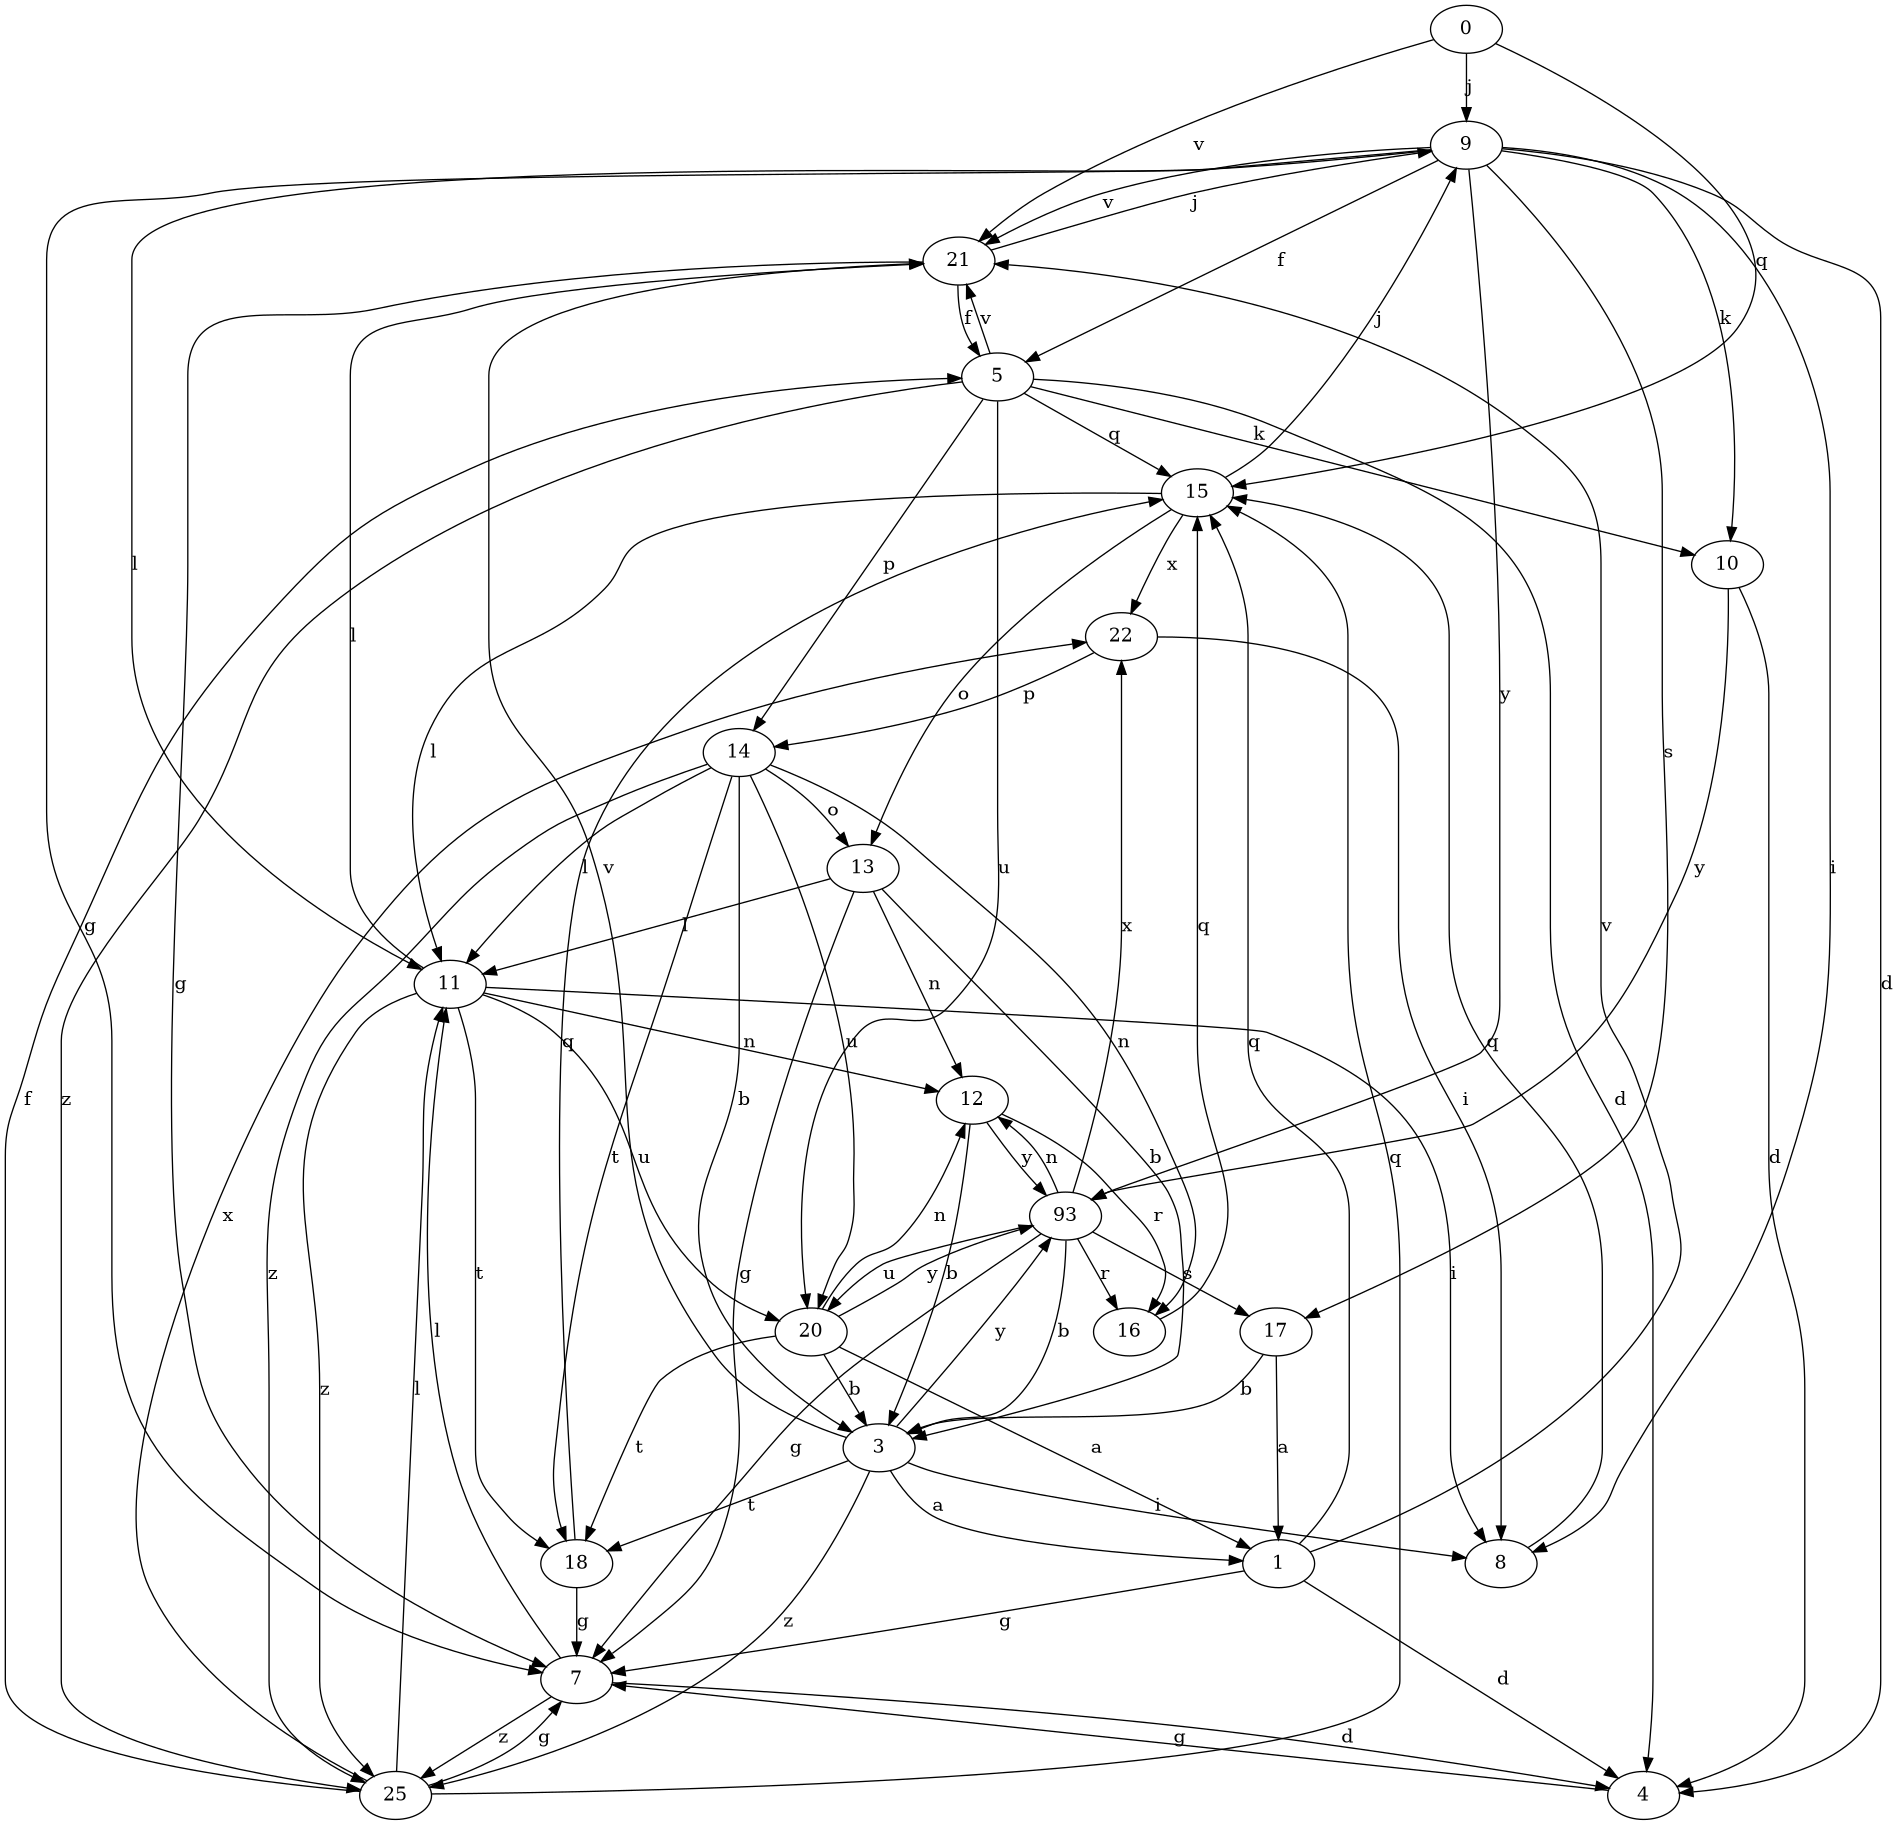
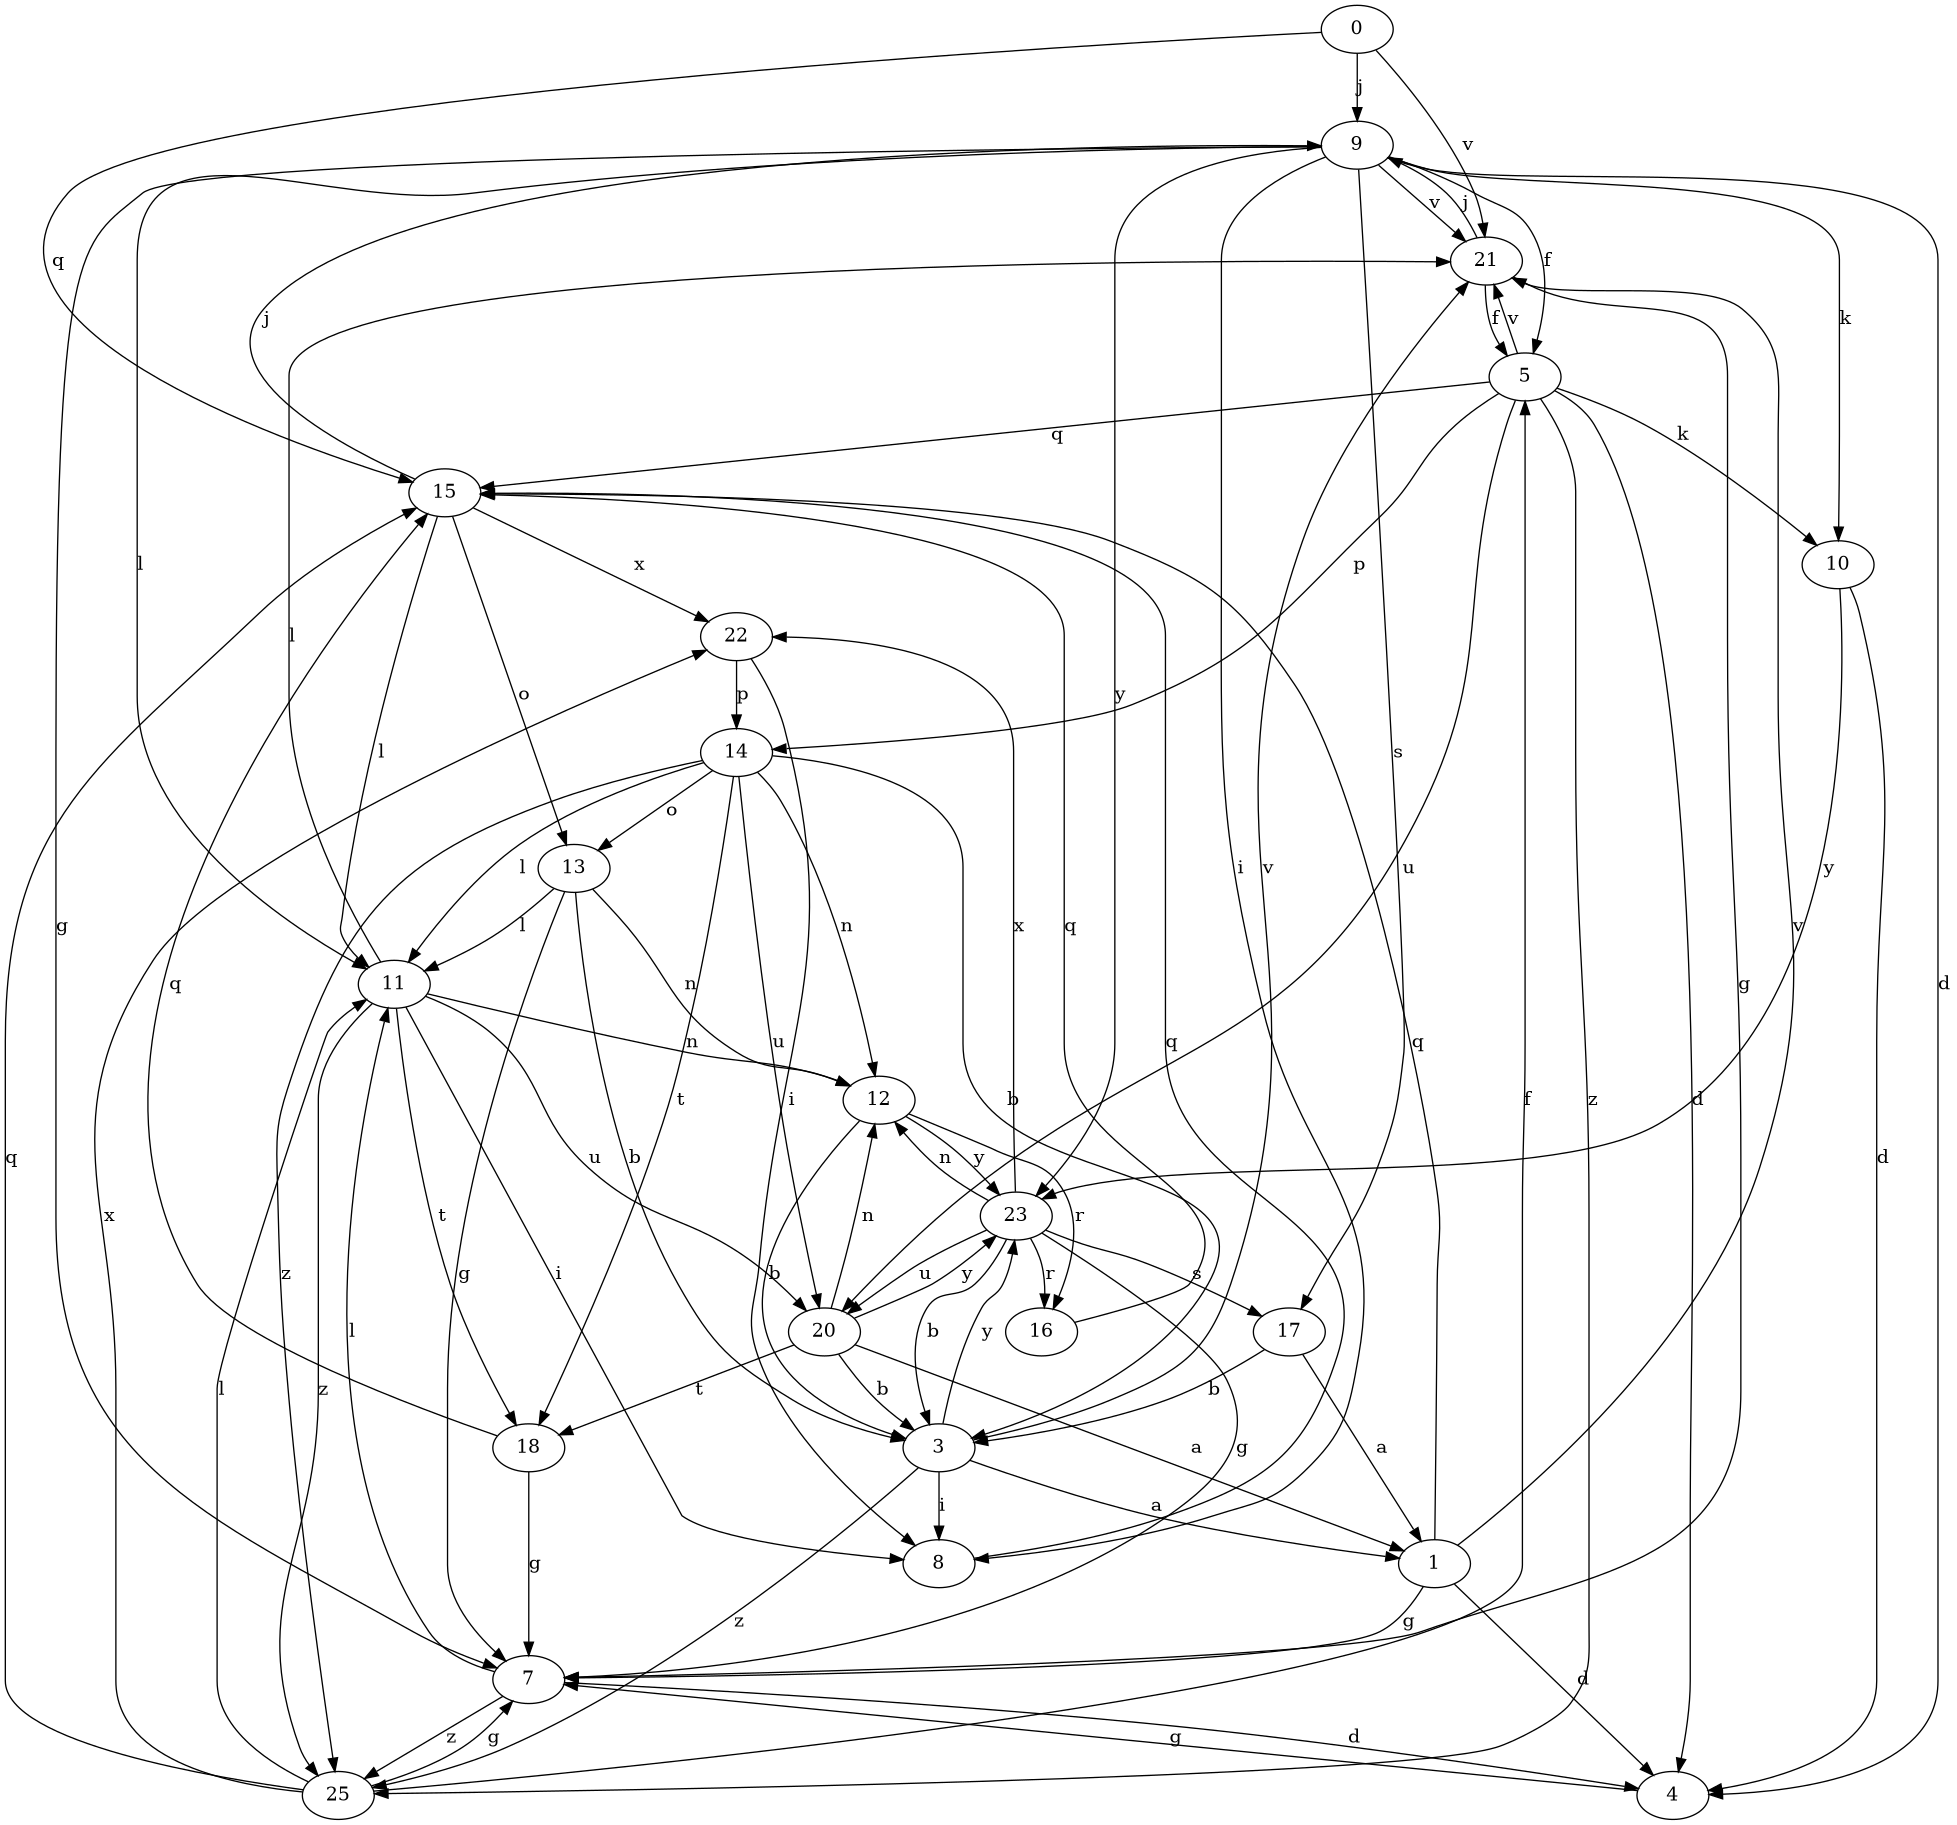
edge "14" -> "16": now "14" -> "12"
node "93": label "93" -> "23"
edge "3" -> "18": removed, label "t"
